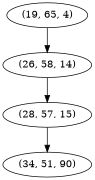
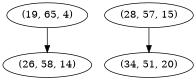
edge "(26, 58, 14)" -> "(28, 57, 15)": removed
node "(34, 51, 90)": label "(34, 51, 90)" -> "(34, 51, 20)"
